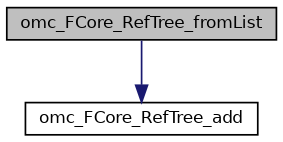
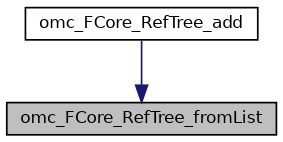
edge "omc_FCore_RefTree_fromList" -> "omc_FCore_RefTree_add": reversed
